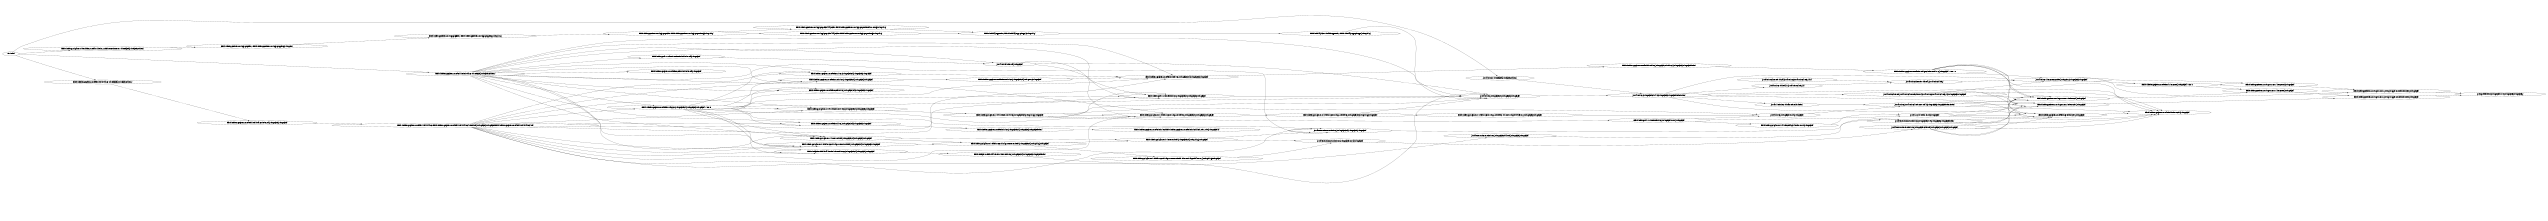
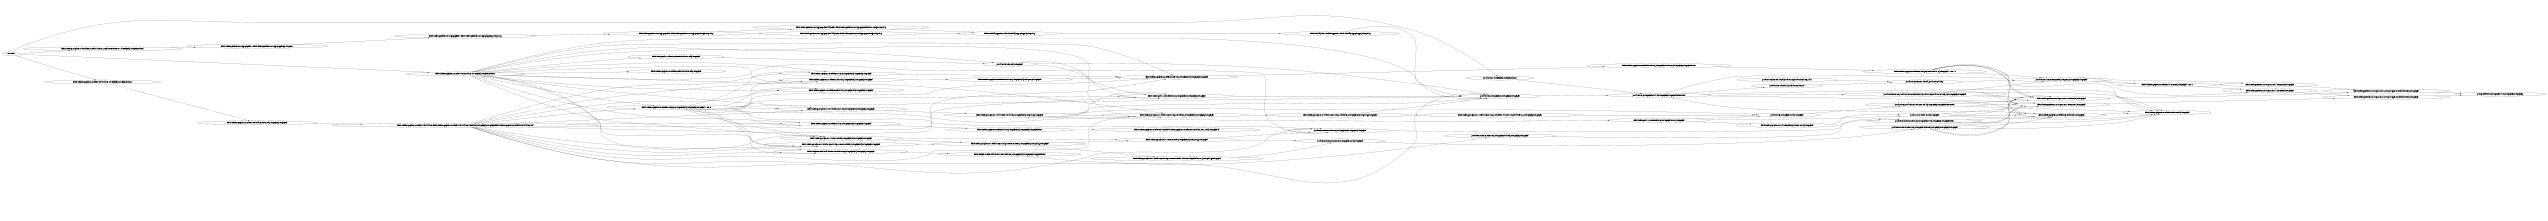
node "java.util.LinkedHashMap: void afterNodeInsertion(boolean)": removed
